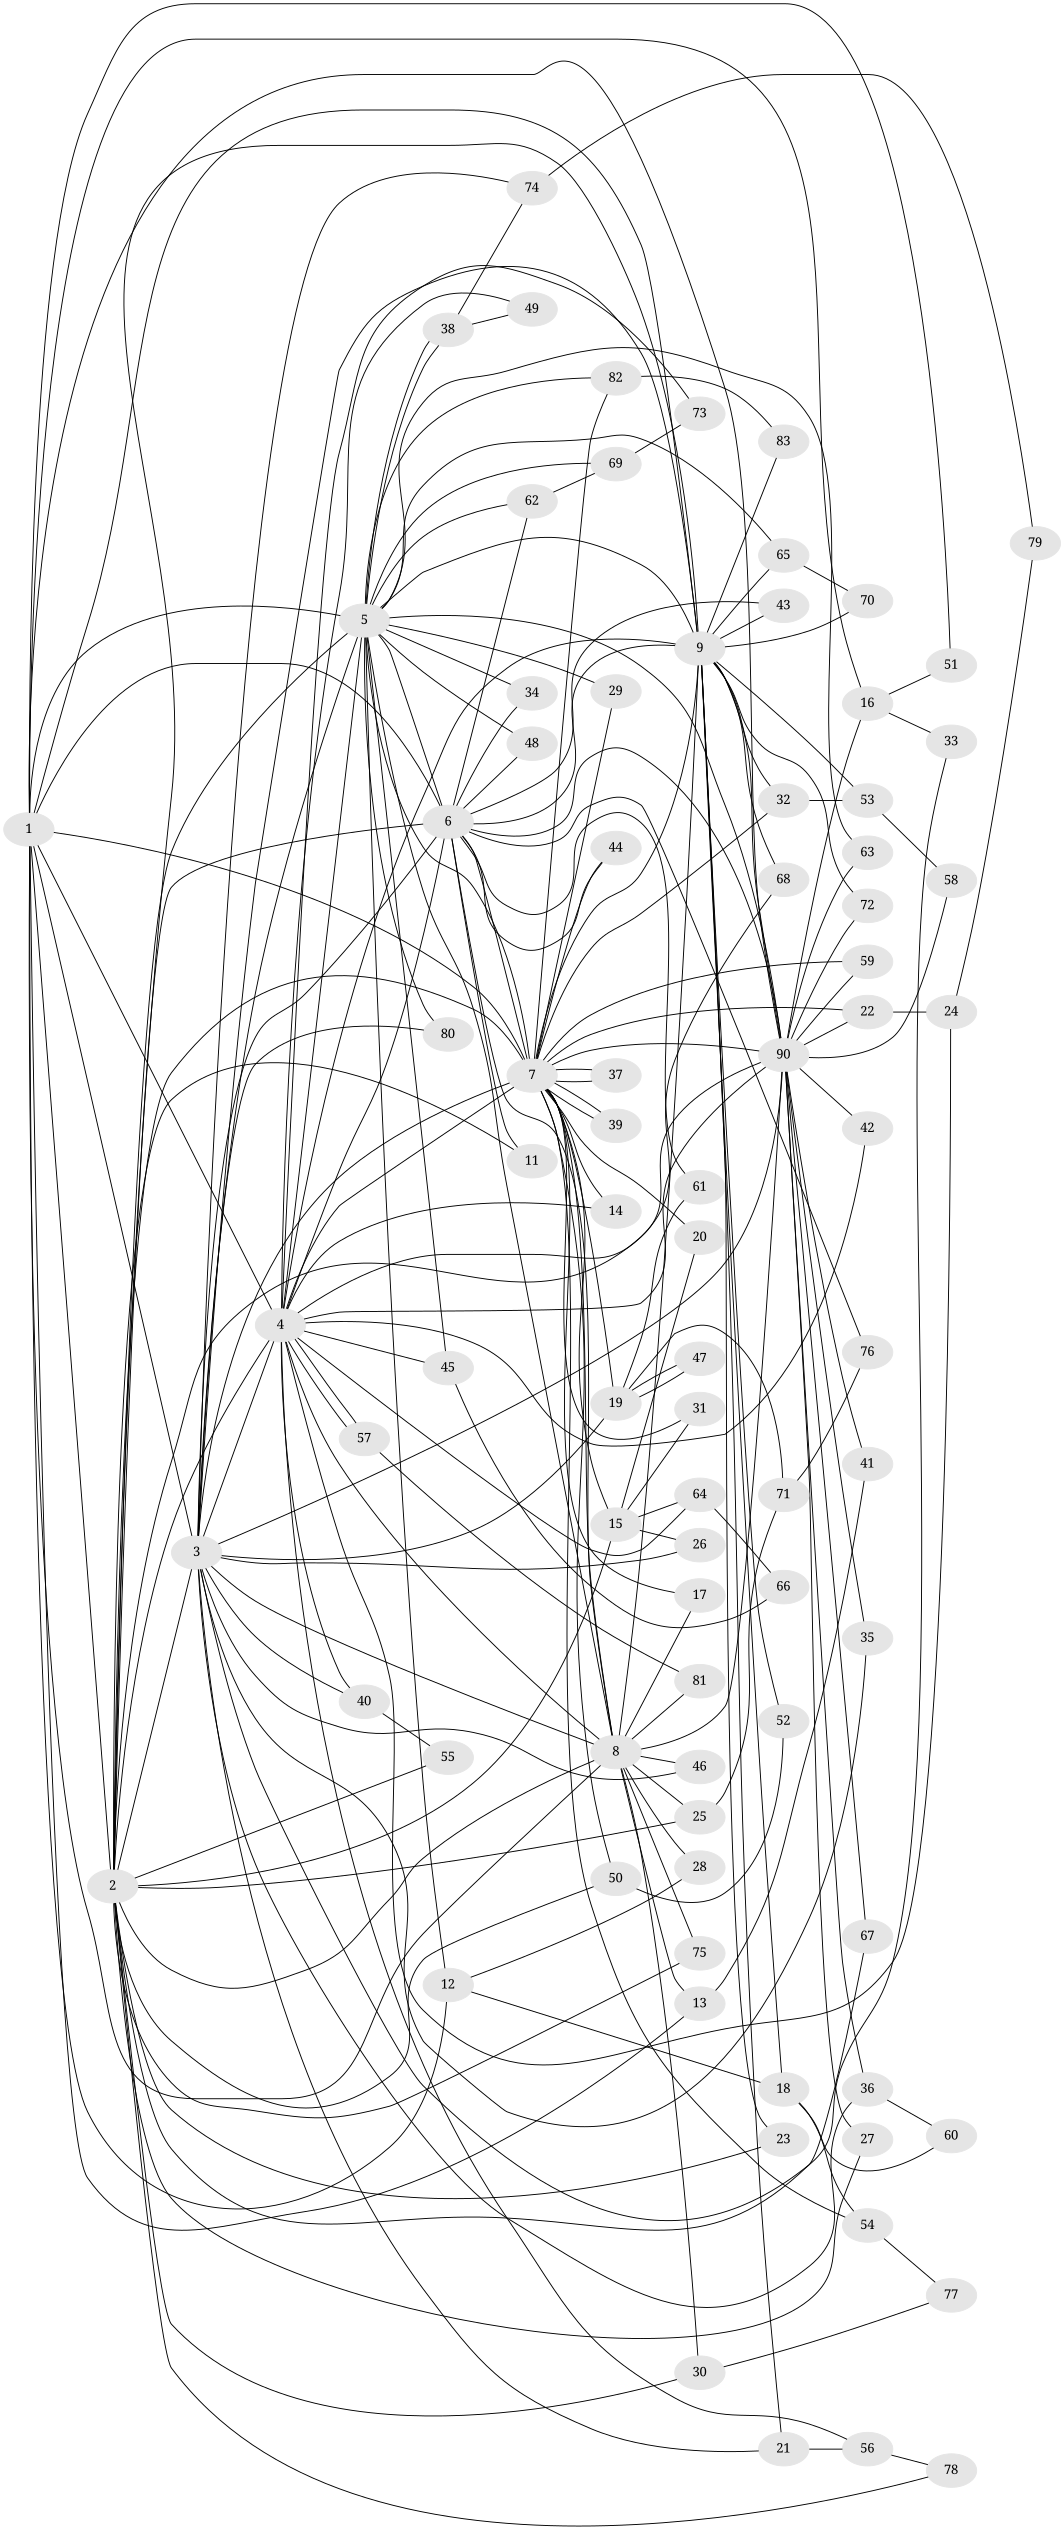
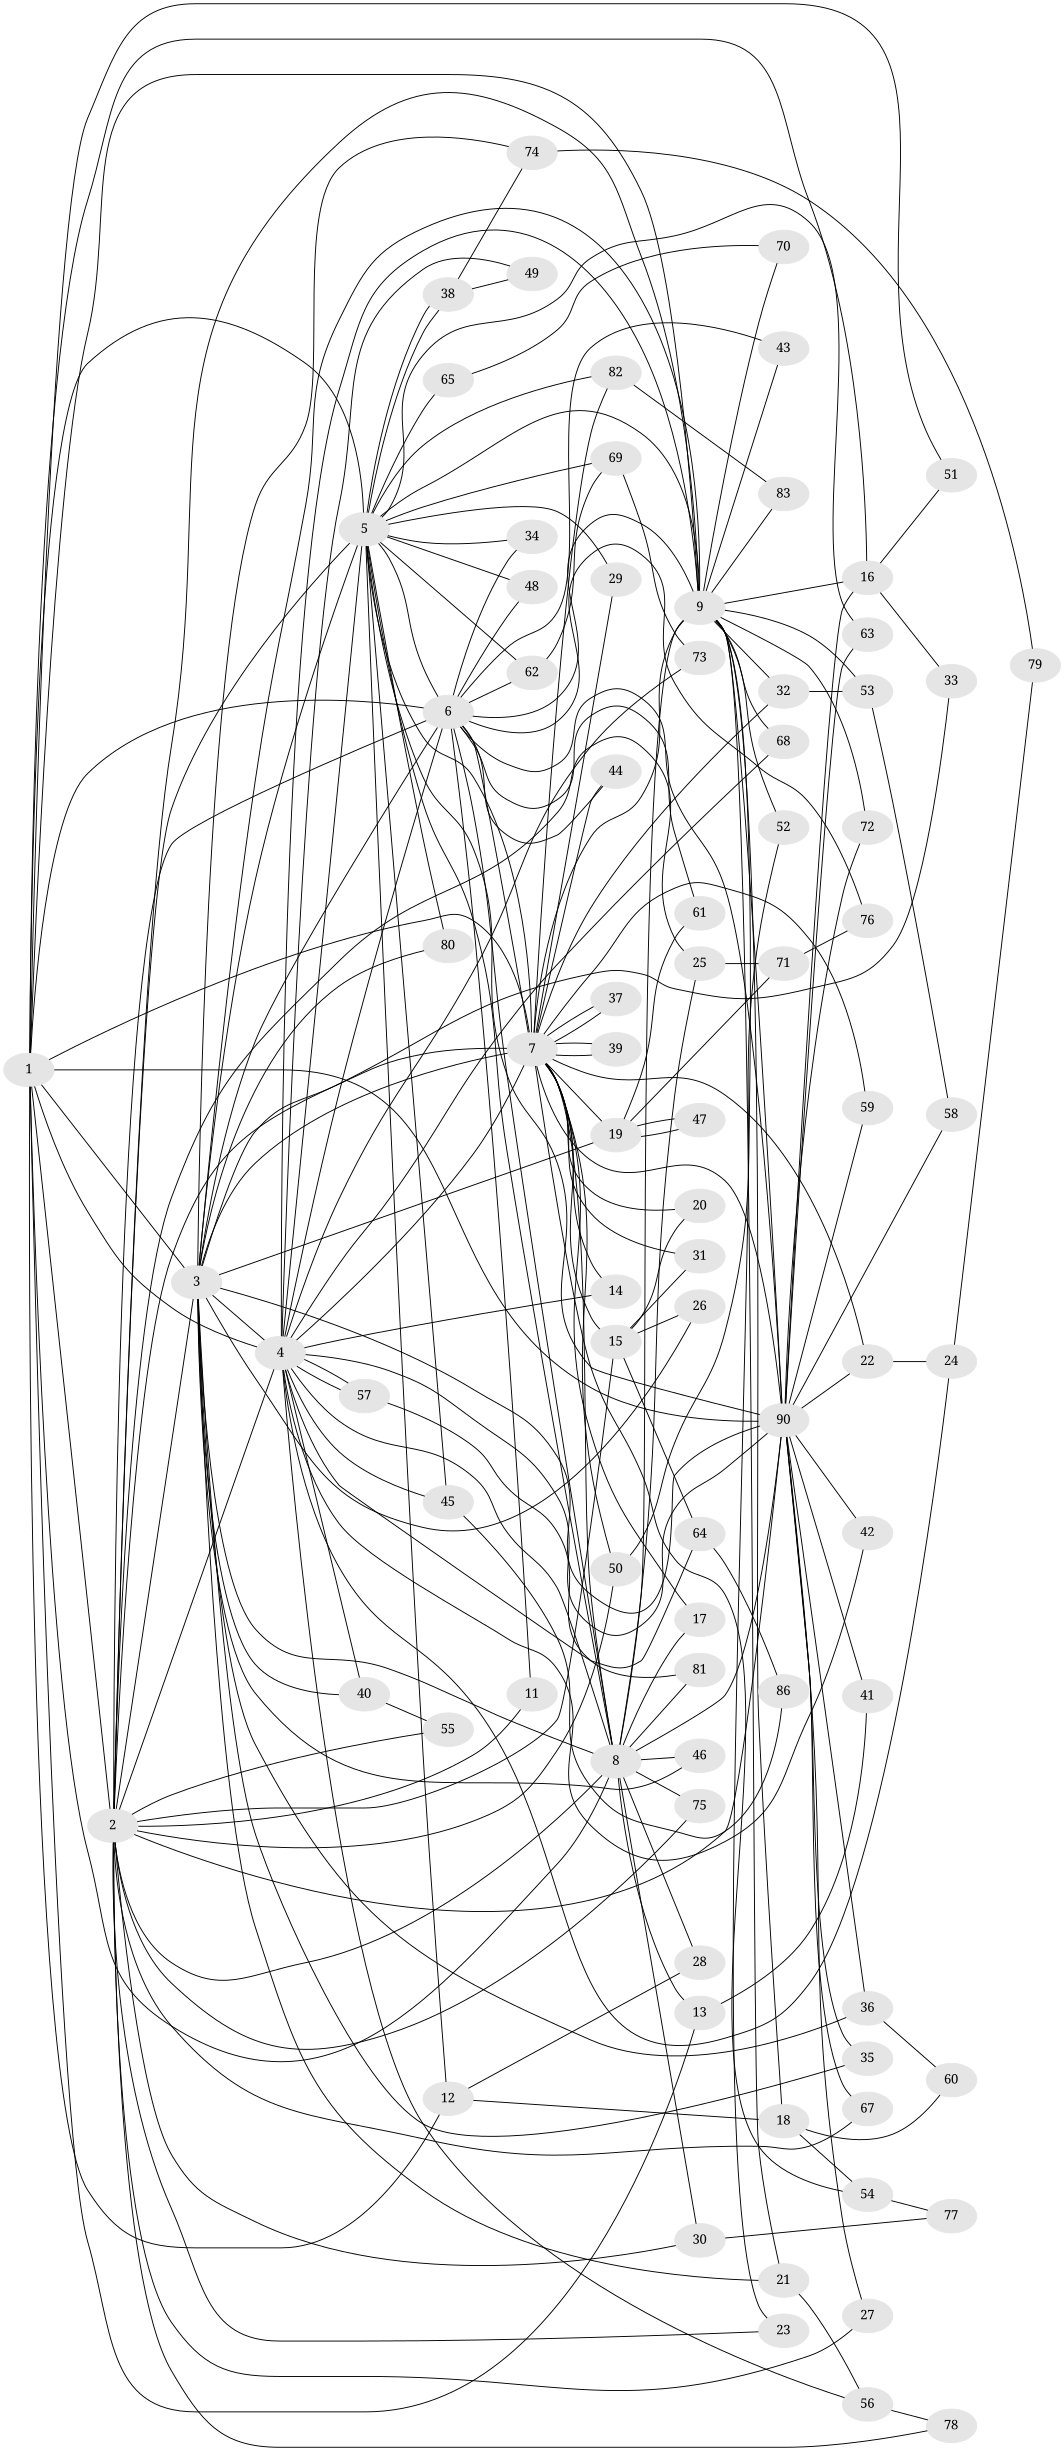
edge "65" -- "9": now "16" -- "9"
node "66": label "66" -> "86"
